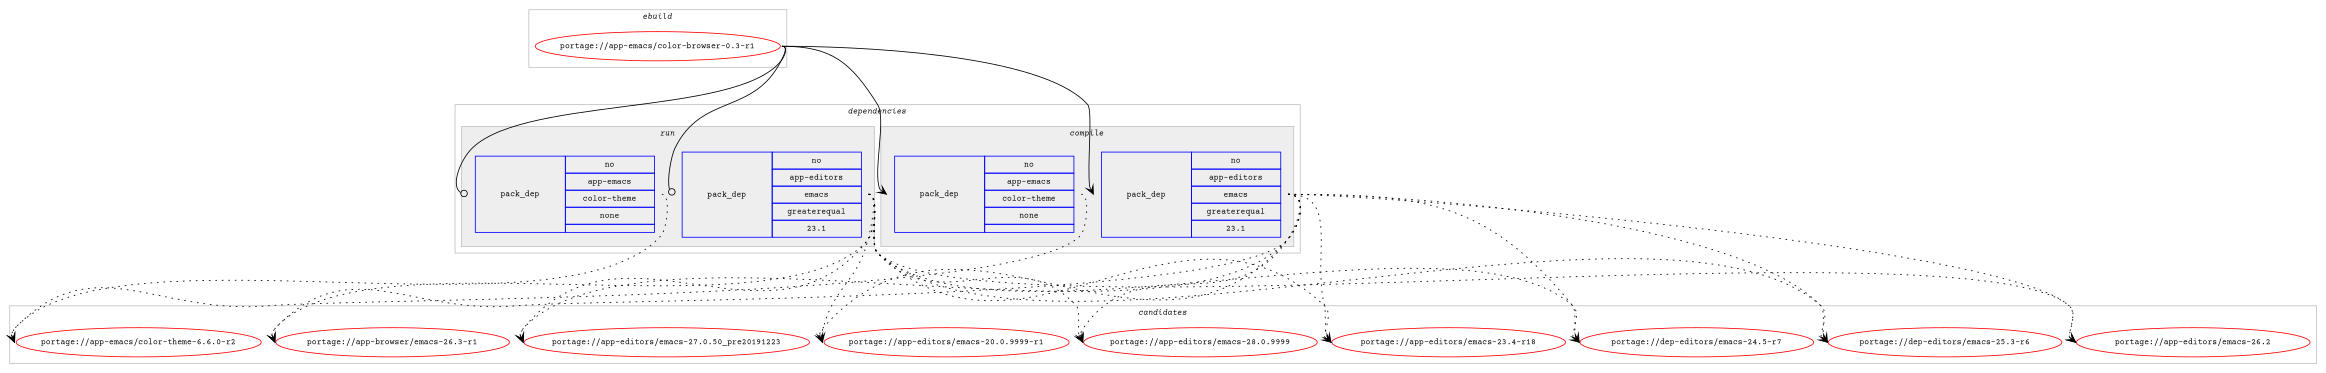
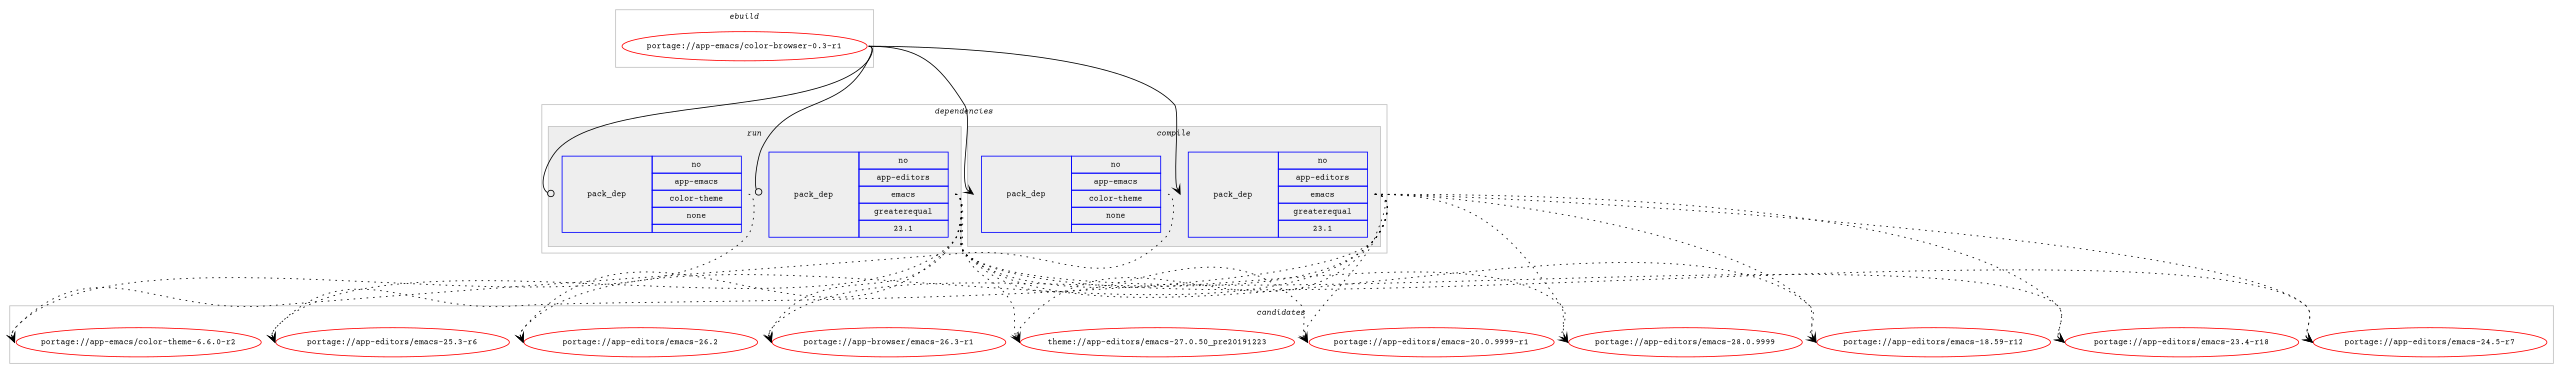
node "portage://app-editors/emacs-27.0.50_pre20191223": label "portage://app-editors/emacs-27.0.50_pre20191223" -> "theme://app-editors/emacs-27.0.50_pre20191223"
node "portage://dep-editors/emacs-24.5-r7": label "portage://dep-editors/emacs-24.5-r7" -> "portage://app-editors/emacs-24.5-r7"
node "portage://app-editors/emacs-18.59-r12": added
node "portage://dep-editors/emacs-25.3-r6": label "portage://dep-editors/emacs-25.3-r6" -> "portage://app-editors/emacs-25.3-r6"
